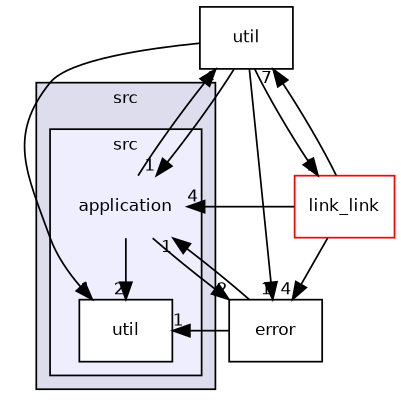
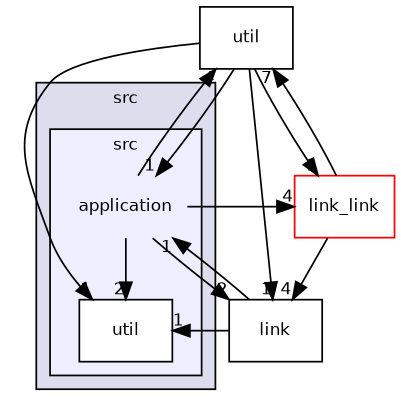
edge "link_link" -> "application": reversed
node "error": label "error" -> "link"
